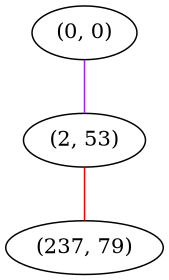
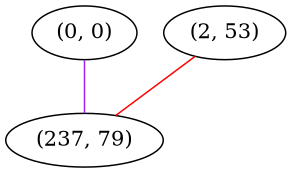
edge "(0, 0)" -- "(2, 53)": now "(0, 0)" -- "(237, 79)"
